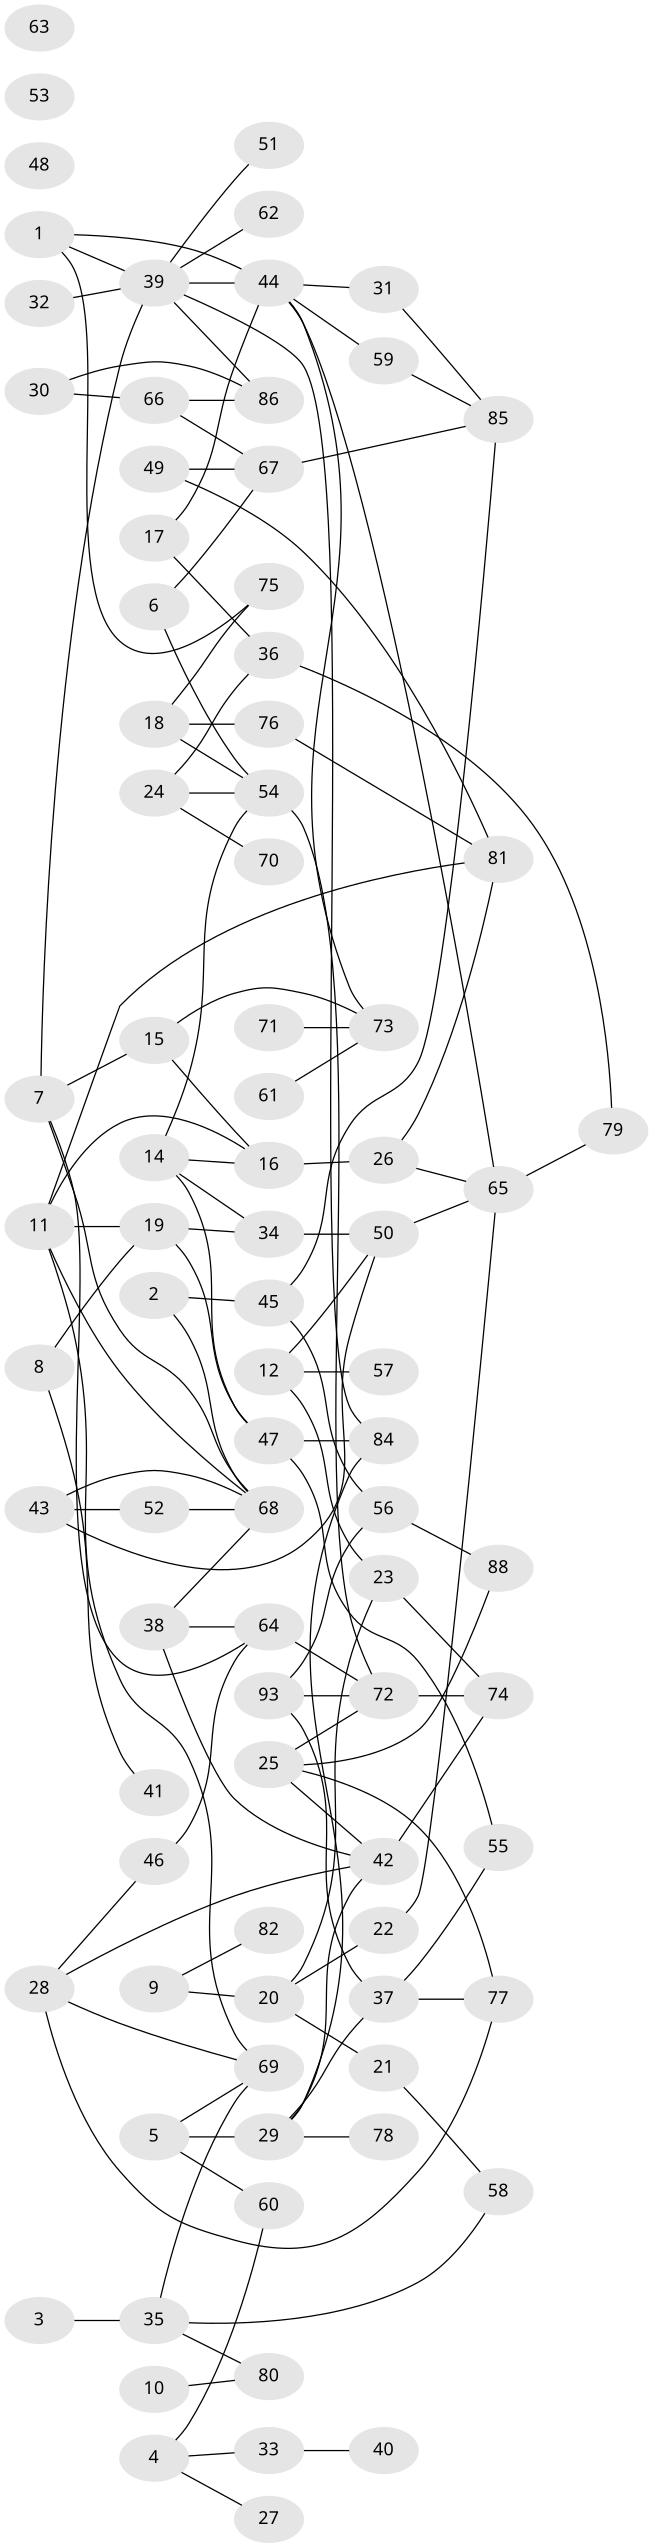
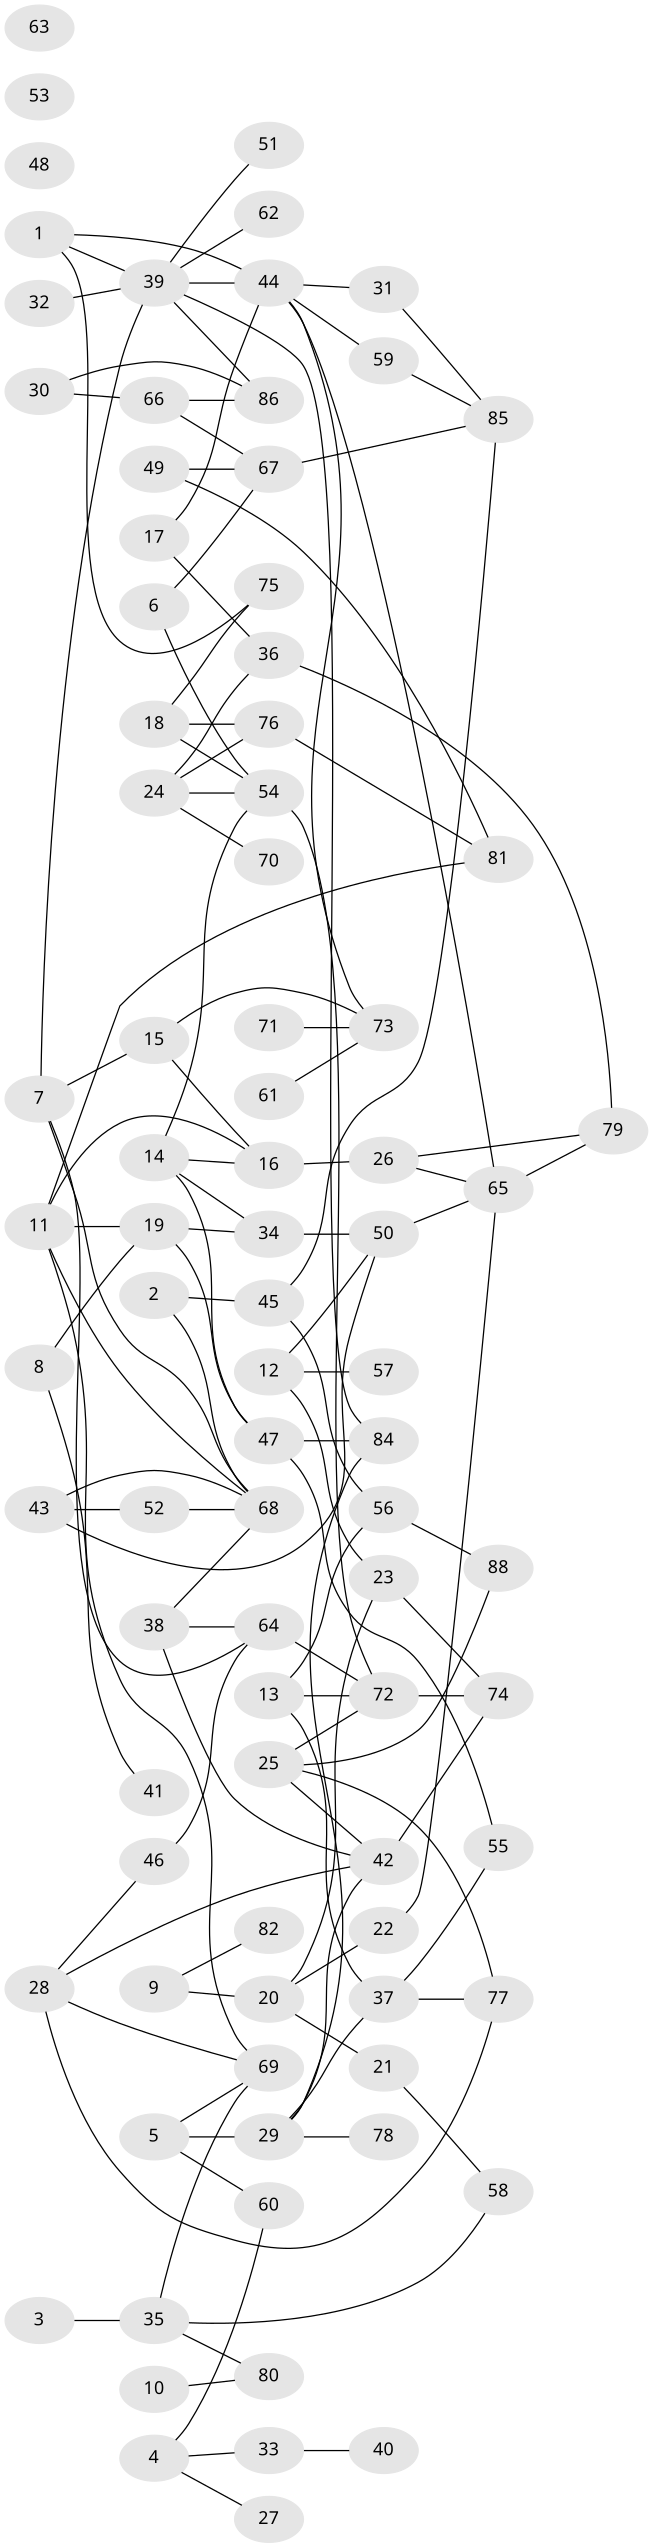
edge "76" -- "24": added
edge "81" -- "26": now "79" -- "26"
node "93": label "93" -> "13"
